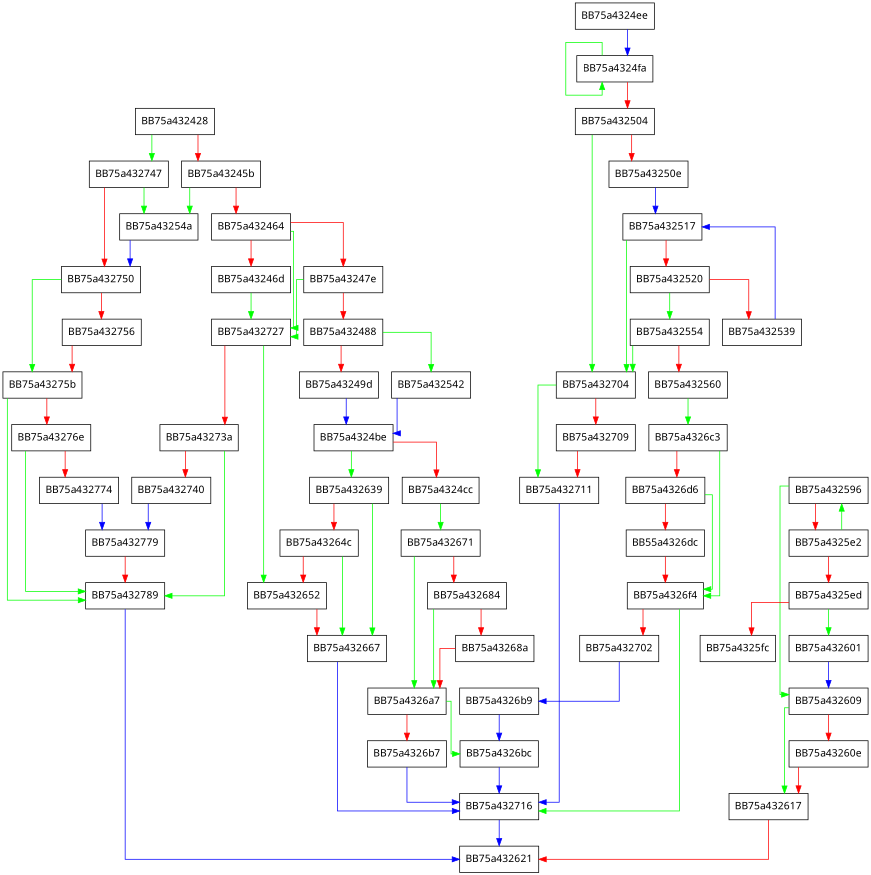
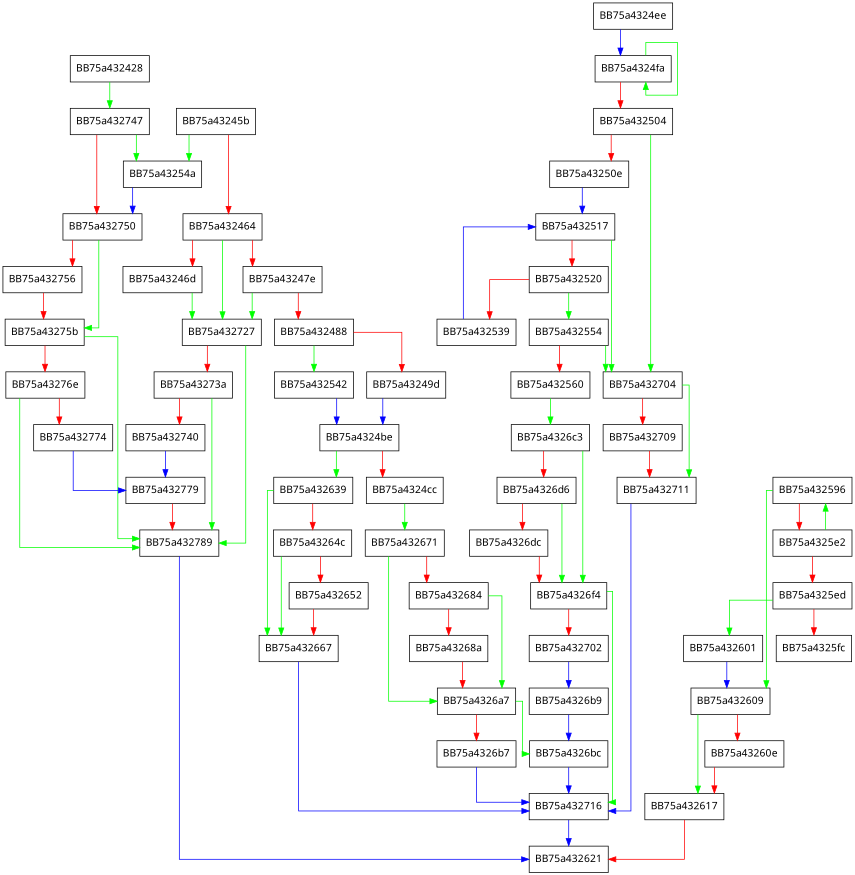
edge "BB75a432428" -> "BB75a43245b": removed
edge "BB75a432727" -> "BB75a432652": now "BB75a432727" -> "BB75a432789"
node "BB55a4326dc": label "BB55a4326dc" -> "BB75a4326dc"
